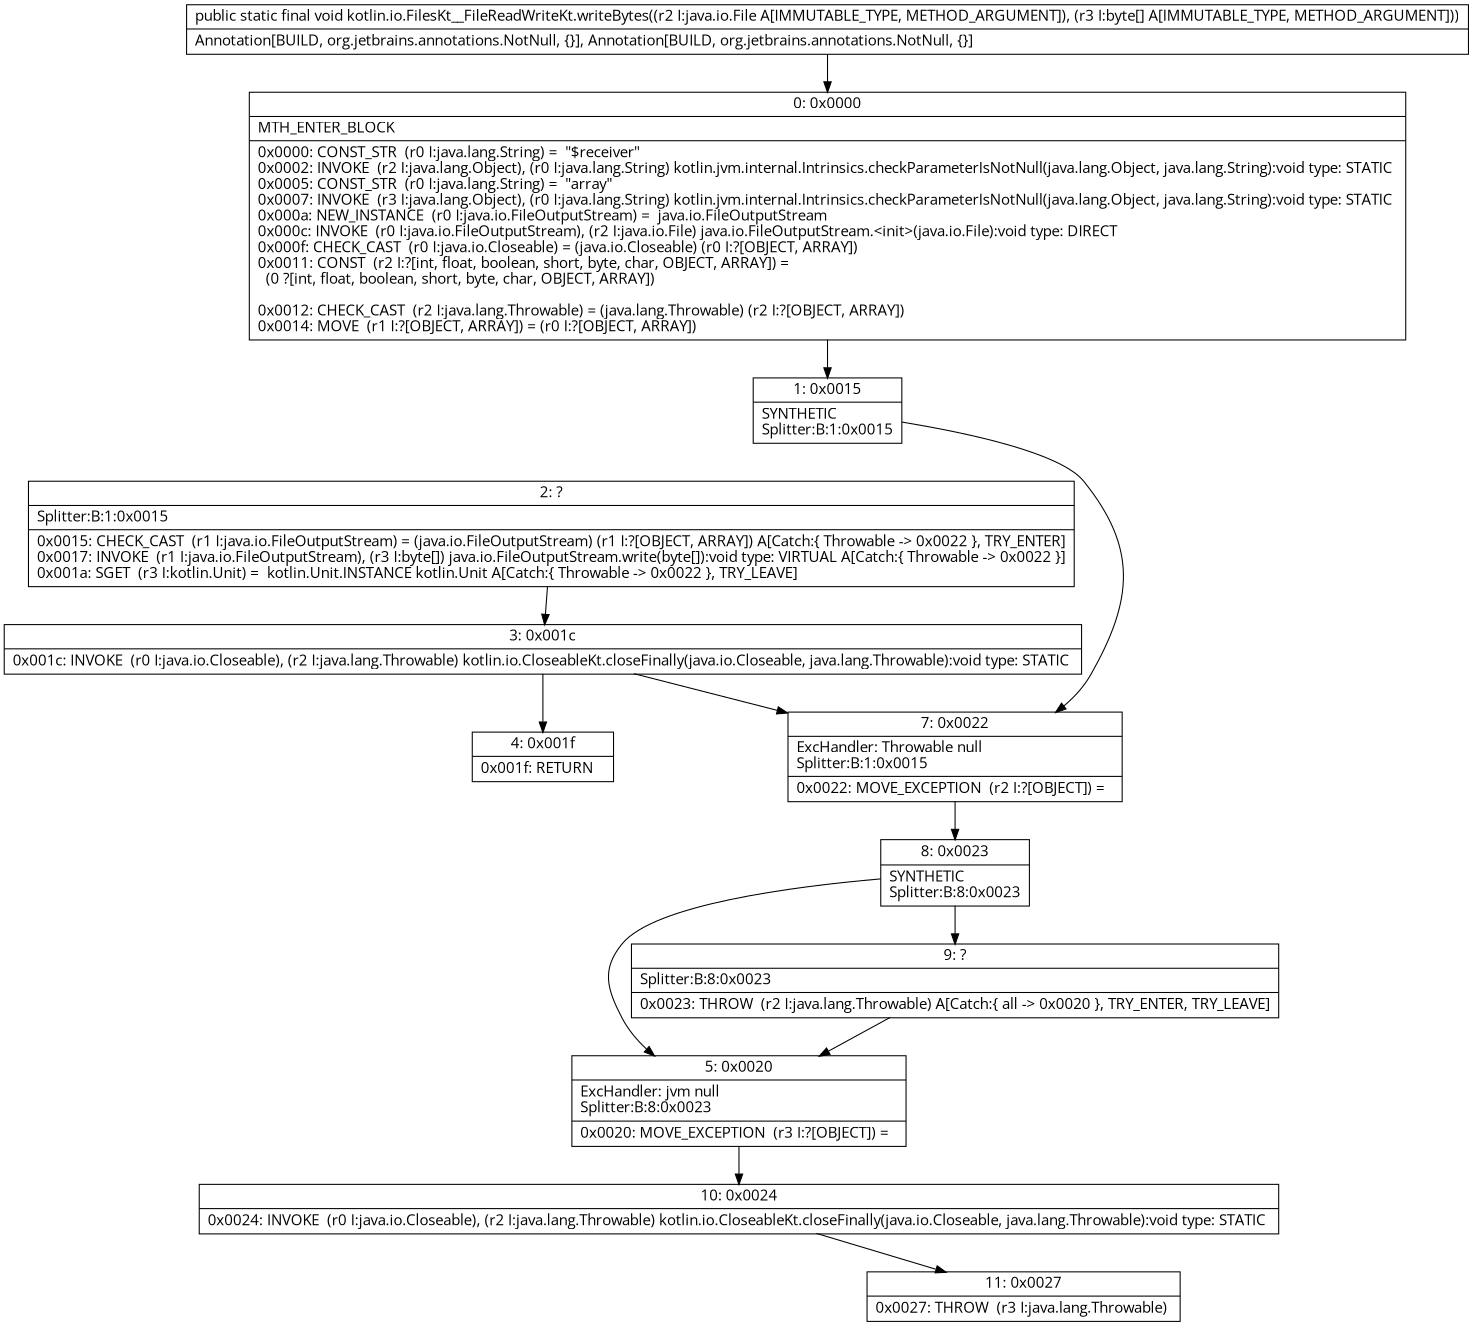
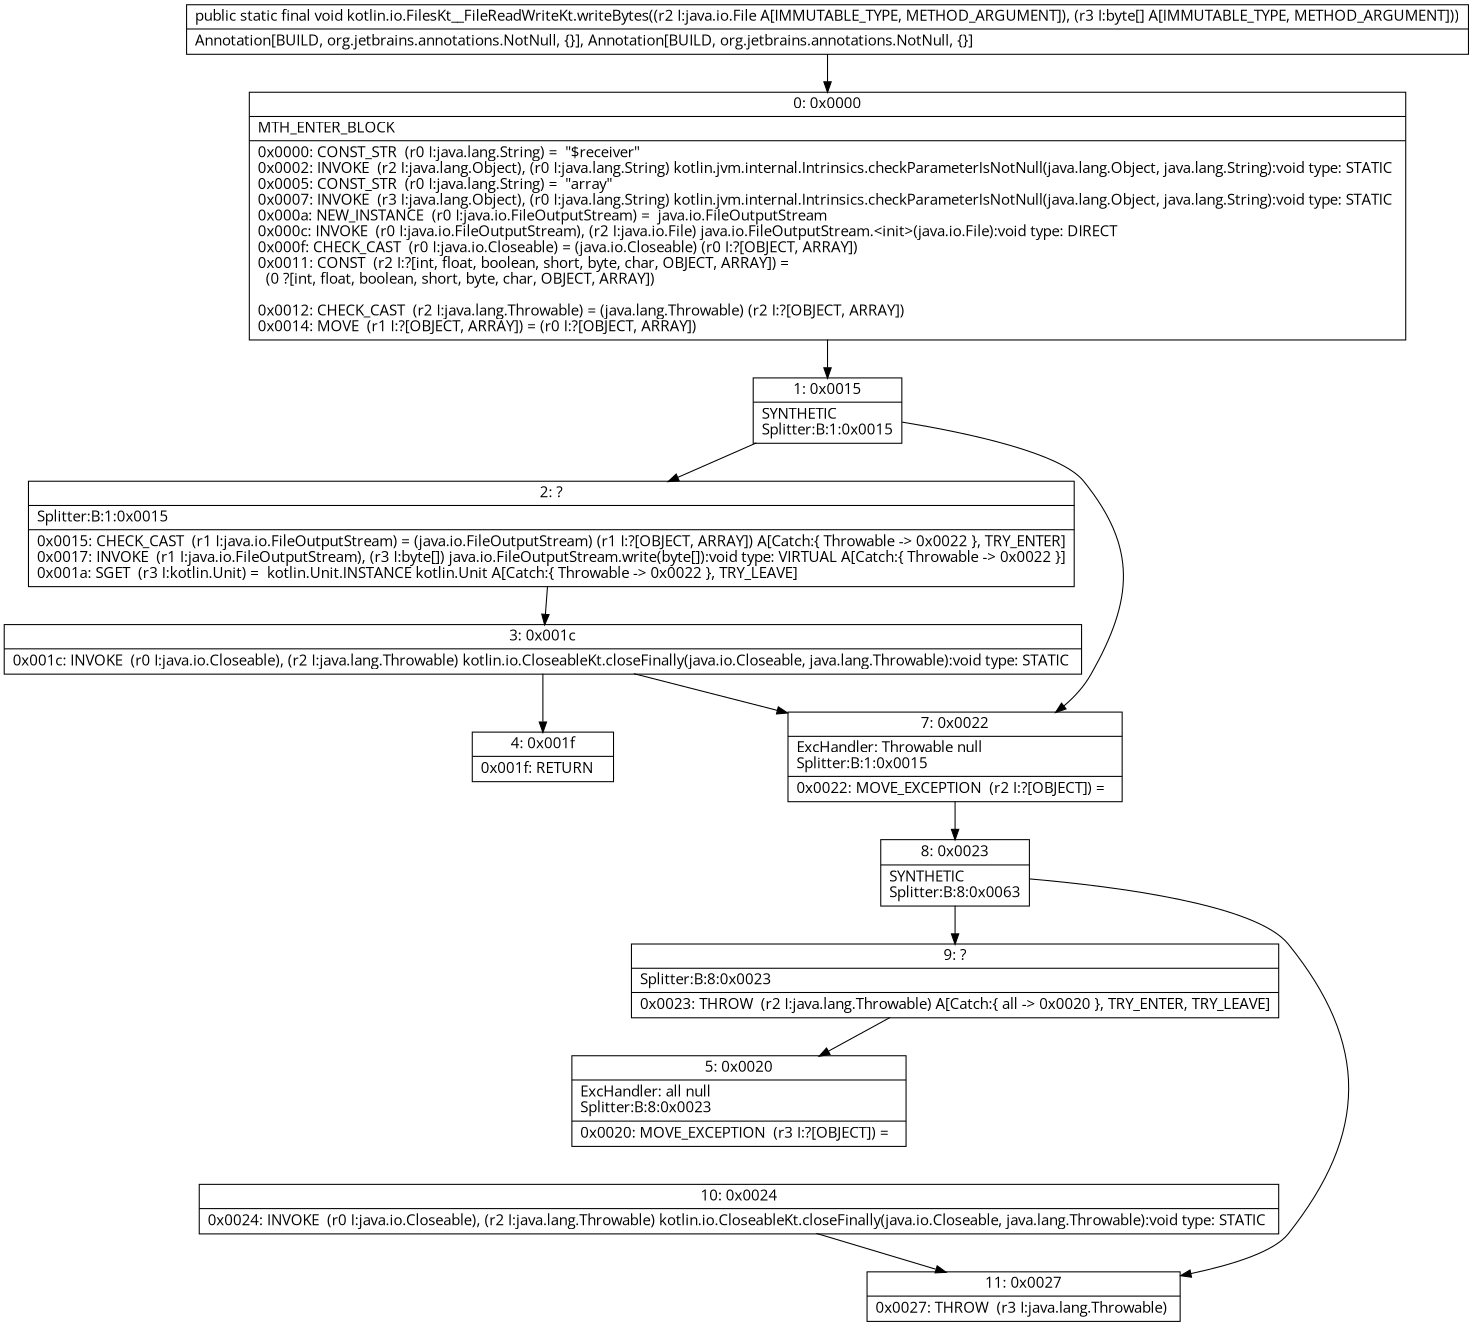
edge "1: 0x0015" -> "2: ?": added
node "8: 0x0023": text "Splitter:B:8:0x0023" -> "Splitter:B:8:0x0063"
edge "8: 0x0023" -> "5: 0x0020": now "8: 0x0023" -> "11: 0x0027"
node "5: 0x0020": text "ExcHandler: jvm null" -> "ExcHandler: all null"
edge "5: 0x0020" -> "10: 0x0024": removed
